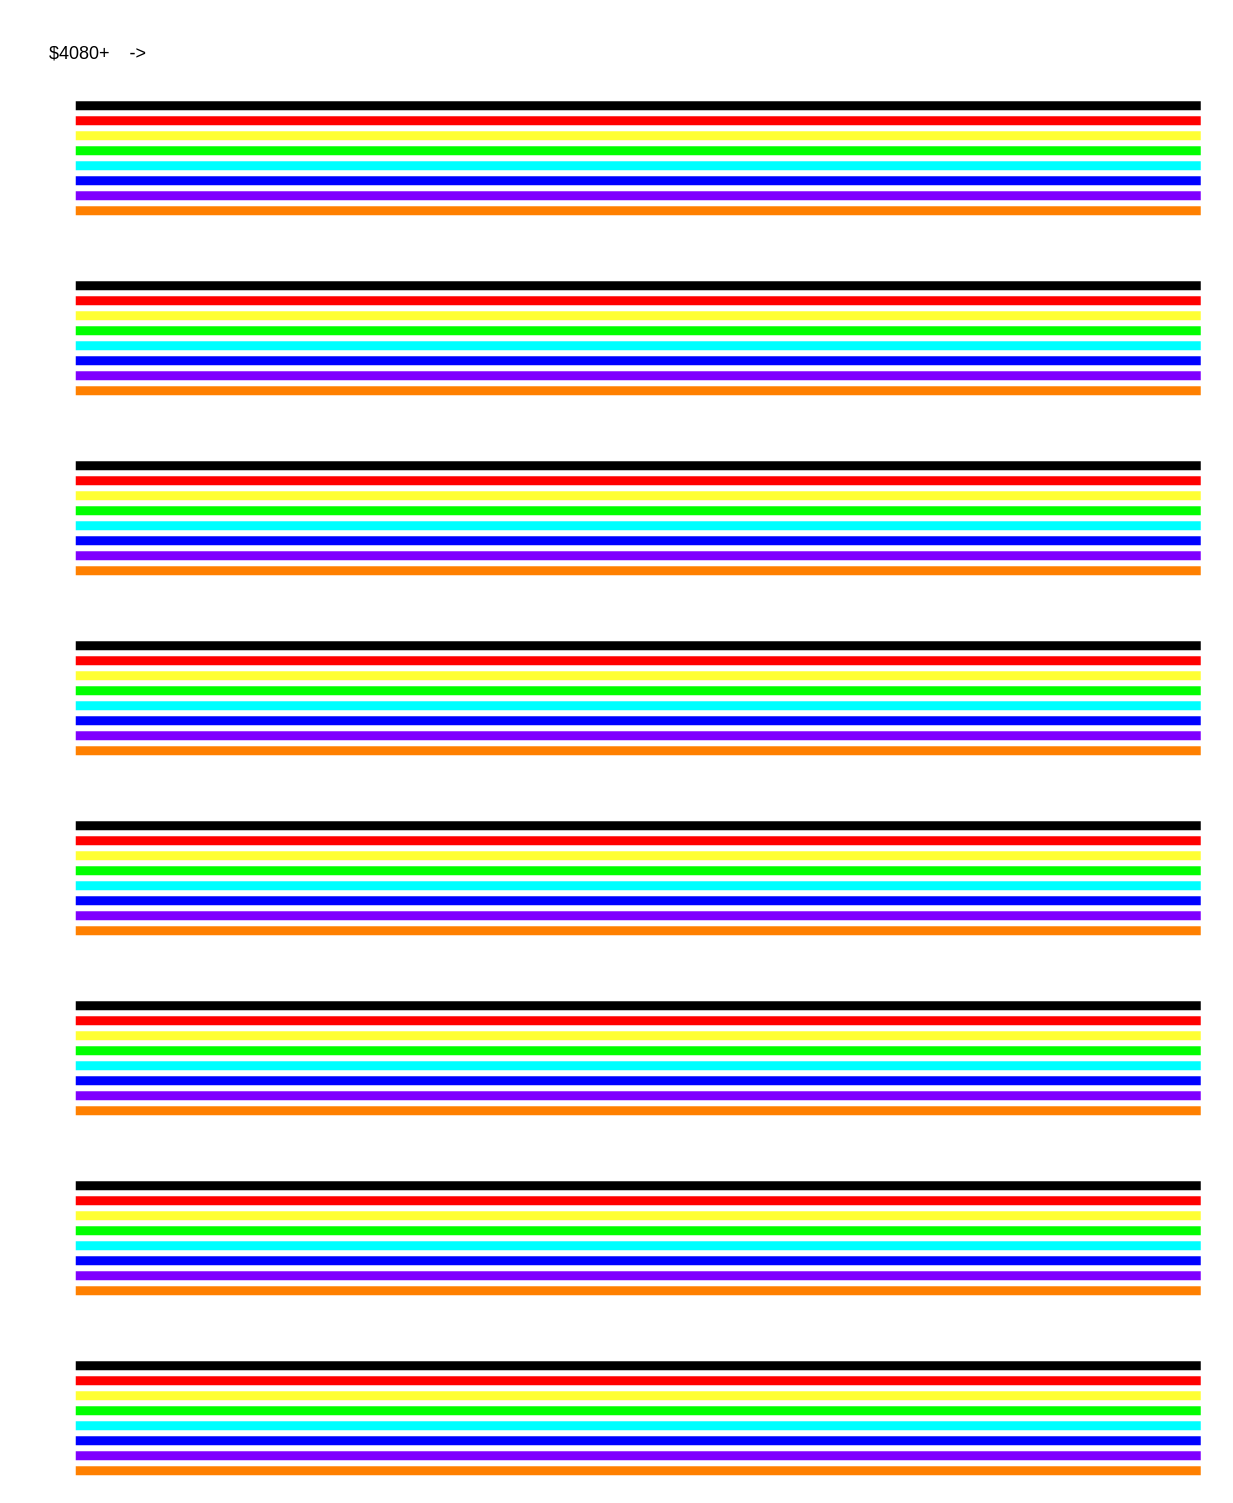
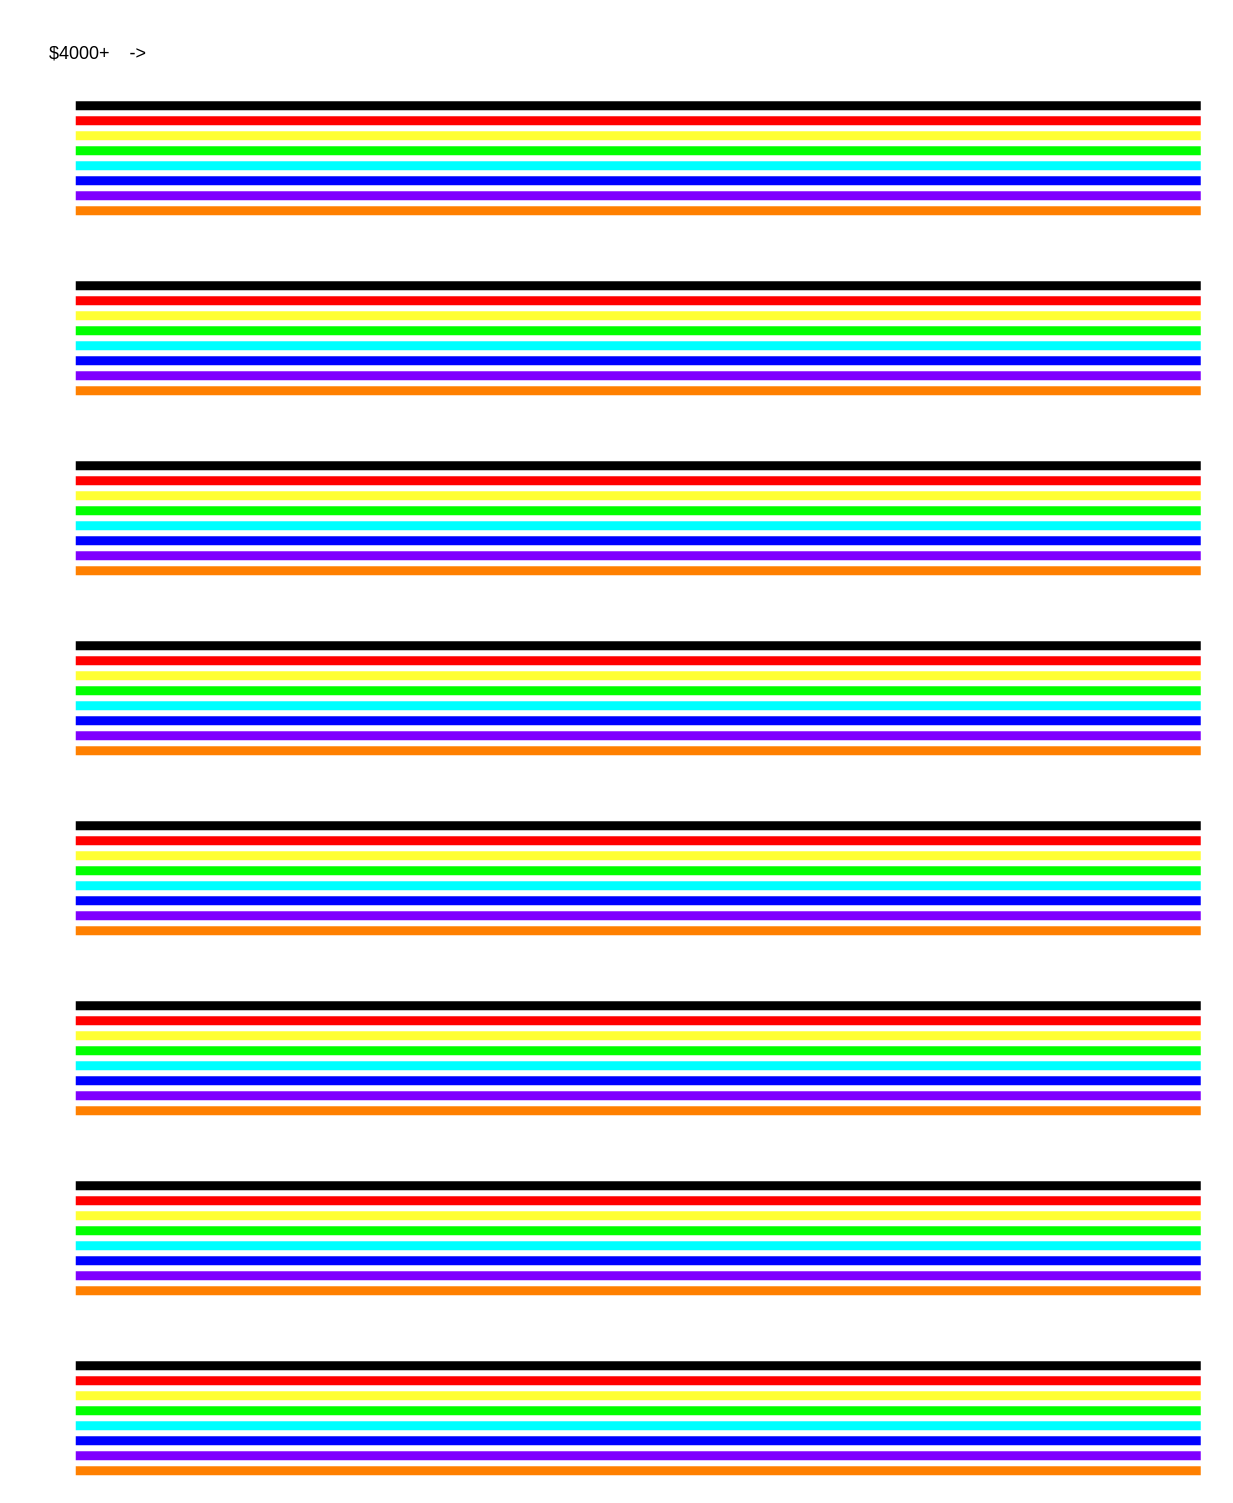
node "$4080+ ->": label "$4080+ ->" -> "$4000+ ->"
